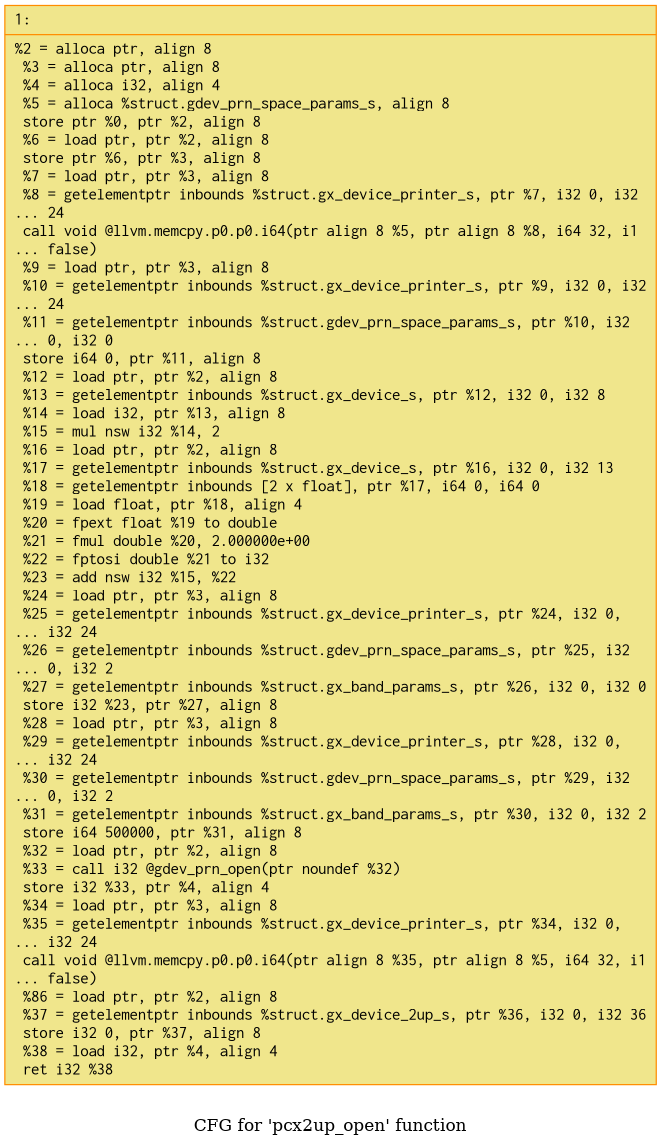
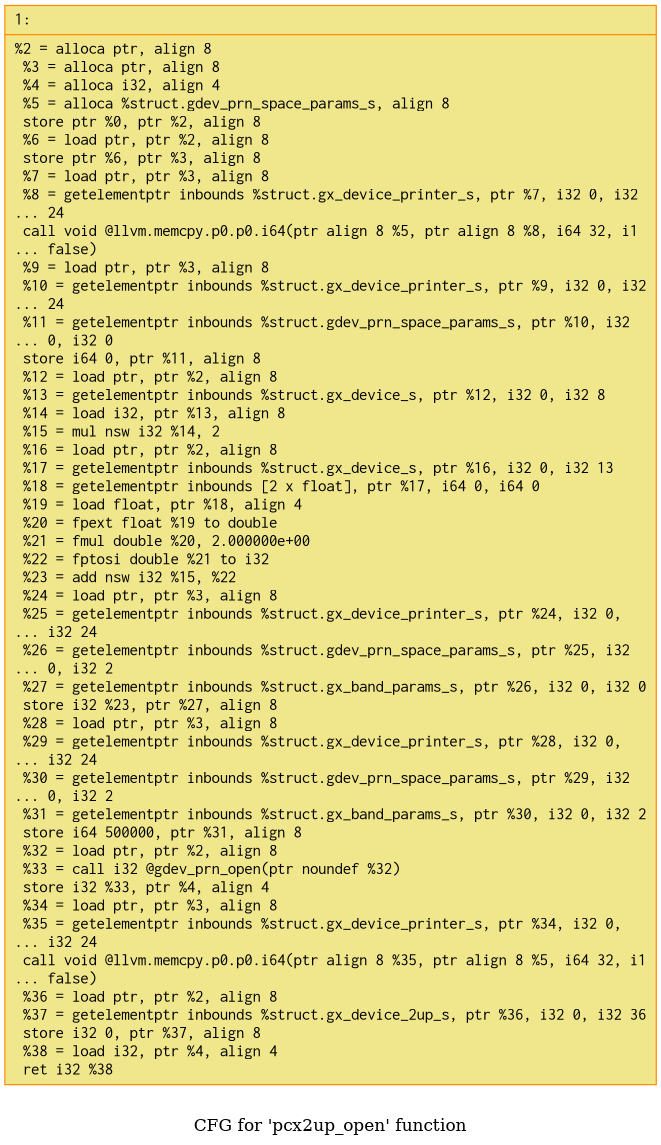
node "1:": text "%86 = load ptr, ptr %2, align 8" -> "%36 = load ptr, ptr %2, align 8"
